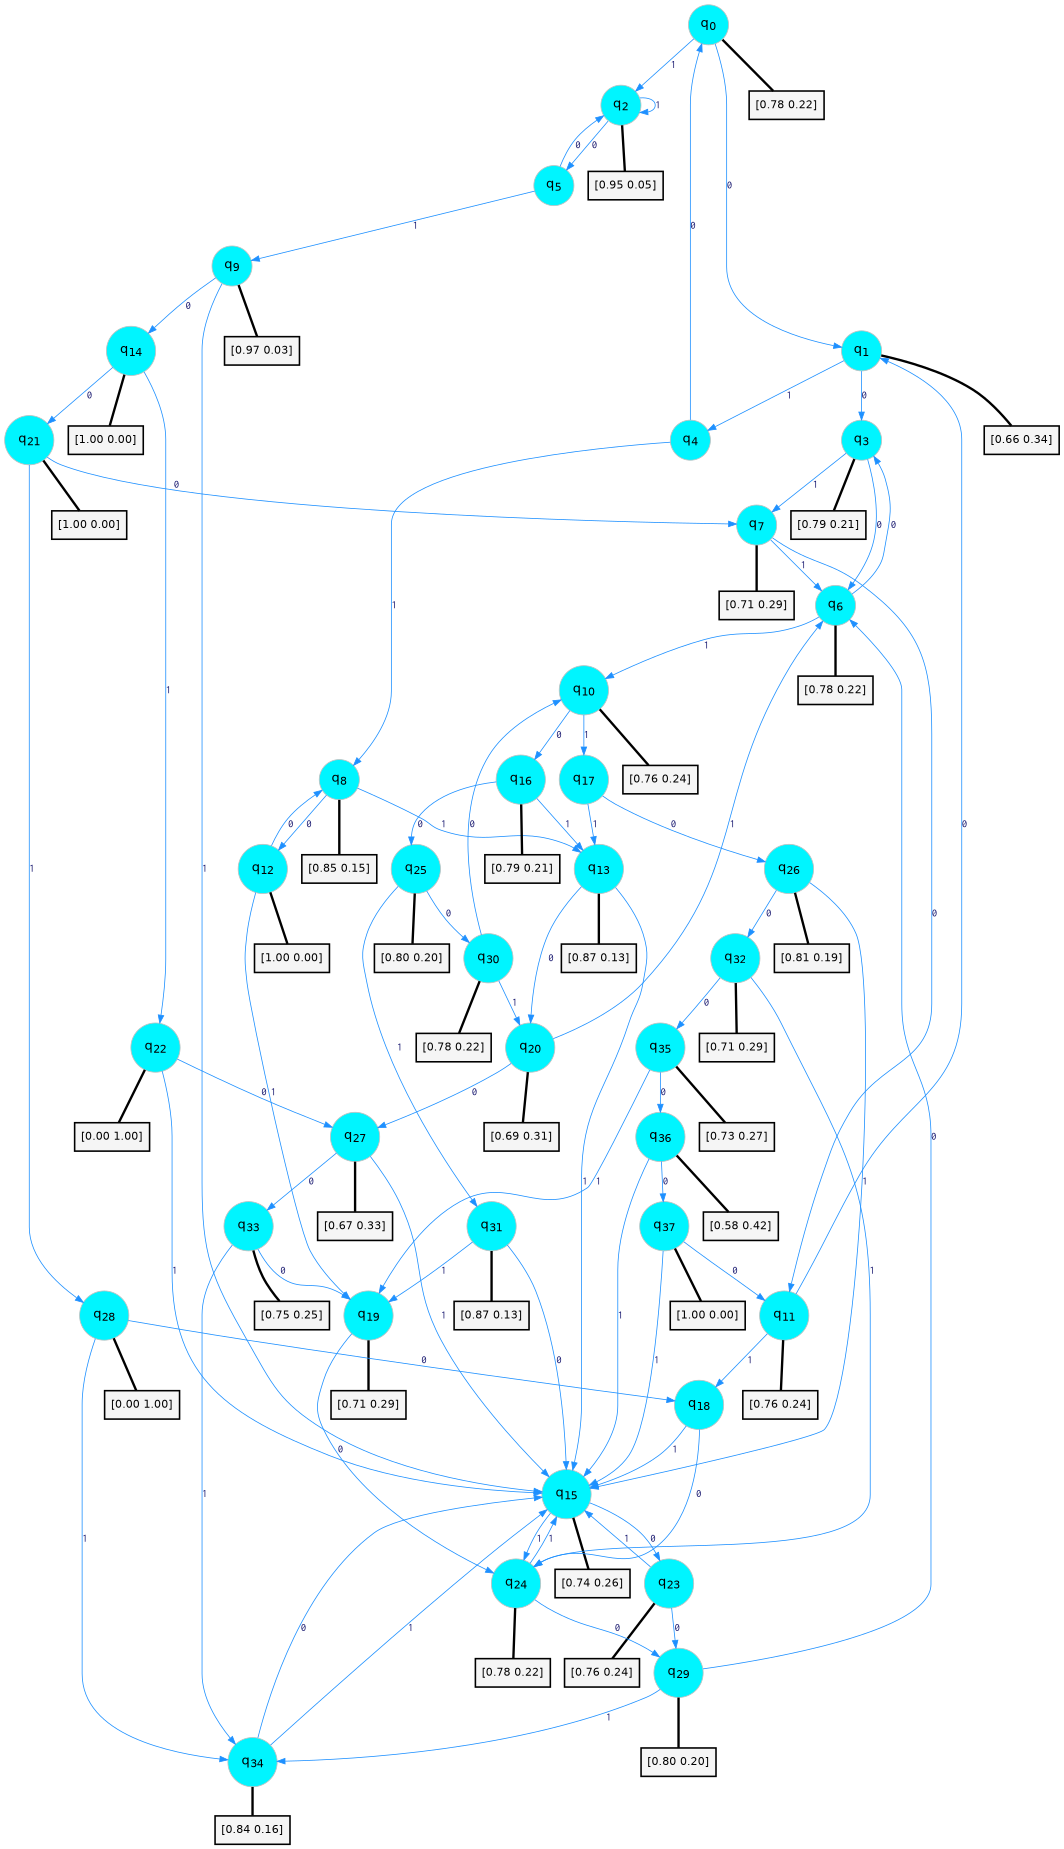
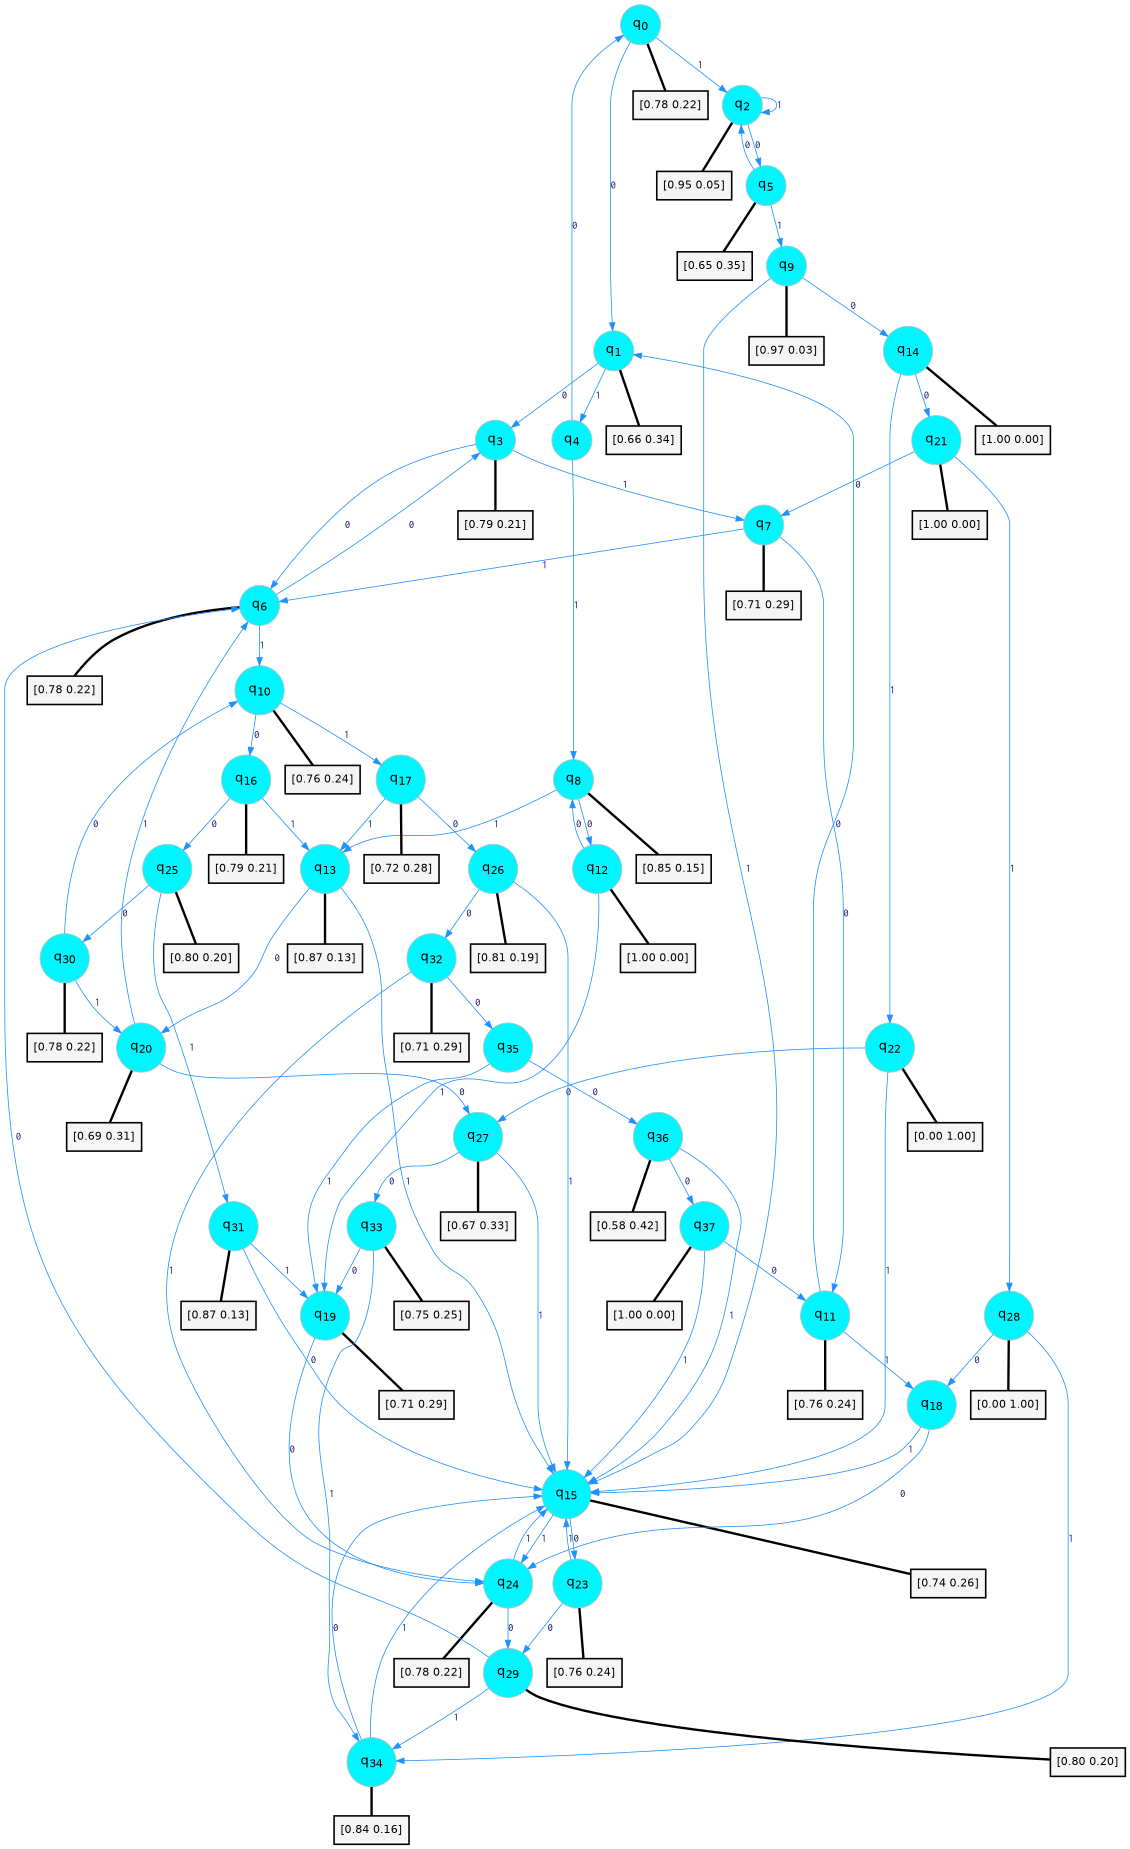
node "[0.65 0.35]": added
node "[0.72 0.28]": added
node "[0.73 0.27]": removed
